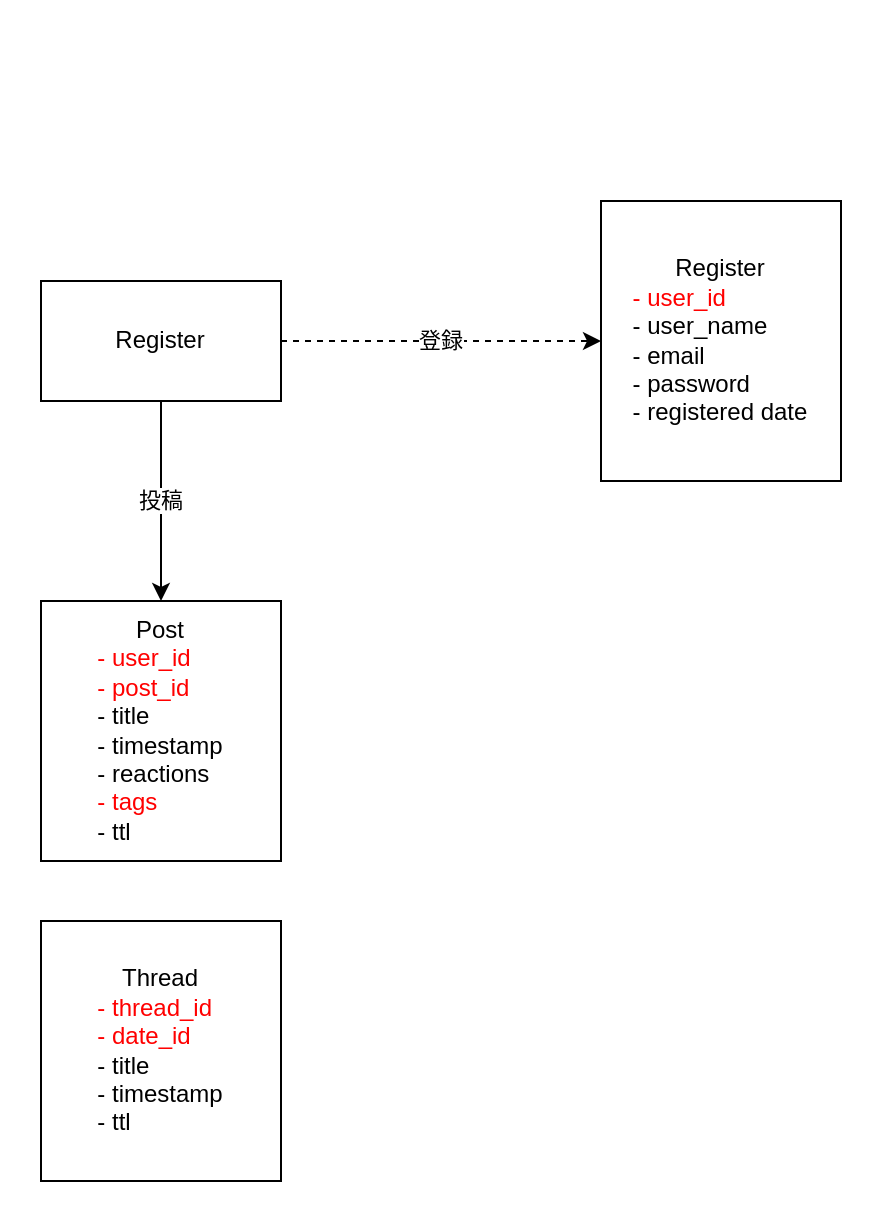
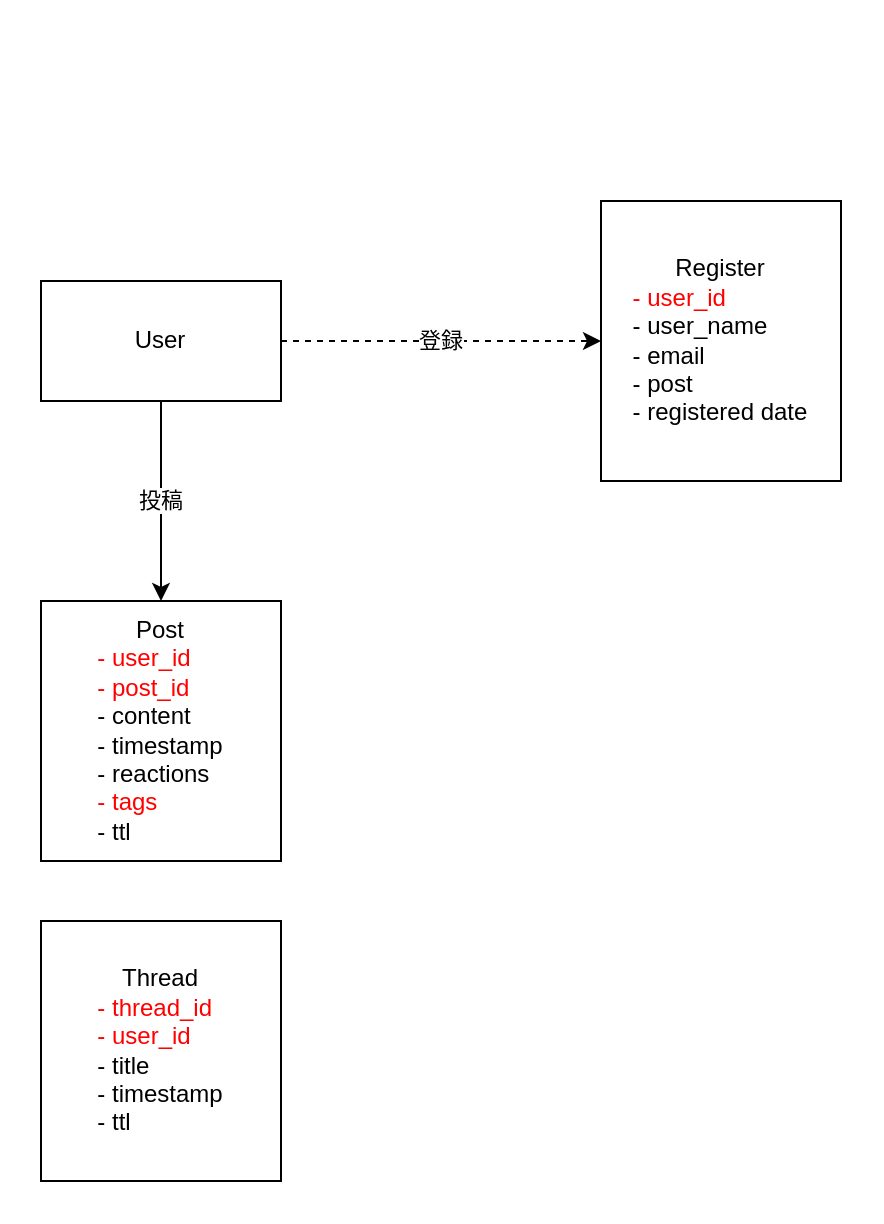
node "Register": label "Register" -> "User"
node "Register - user_id - user_name - email - password - registered date": label "Register - user_id - user_name - email - password - registered date" -> "Register - user_id - user_name - email - post - registered date"
node "Post - user_id - post_id - title - timestamp - reactions - tags - ttl": label "Post - user_id - post_id - title - timestamp - reactions - tags - ttl" -> "Post - user_id - post_id - content - timestamp - reactions - tags - ttl"
node "Thread - thread_id - date_id - title - timestamp - ttl": label "Thread - thread_id - date_id - title - timestamp - ttl" -> "Thread - thread_id - user_id - title - timestamp - ttl"
